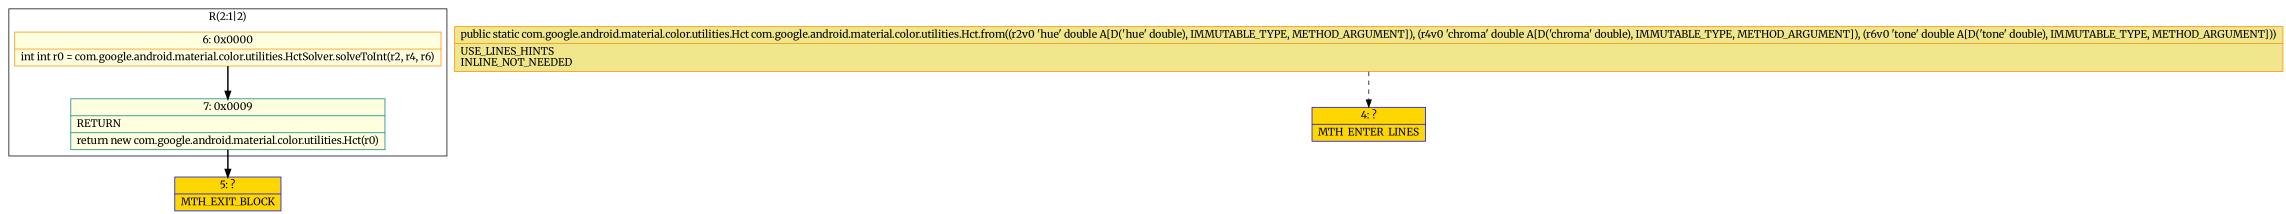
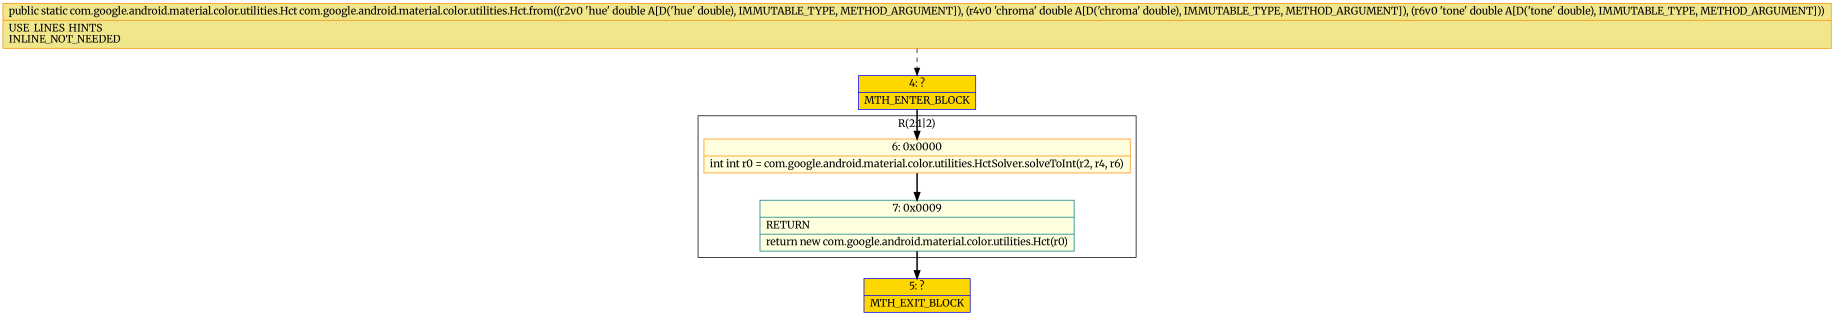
edge "4: ?" -> "6: 0x0000": added
node "4: ?": text "MTH_ENTER_LINES" -> "MTH_ENTER_BLOCK"
